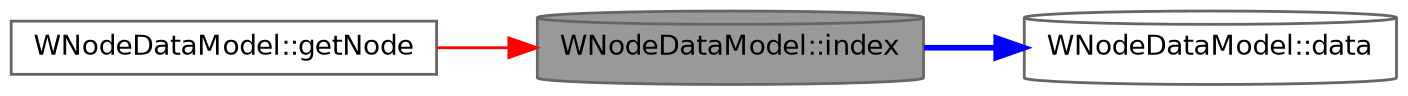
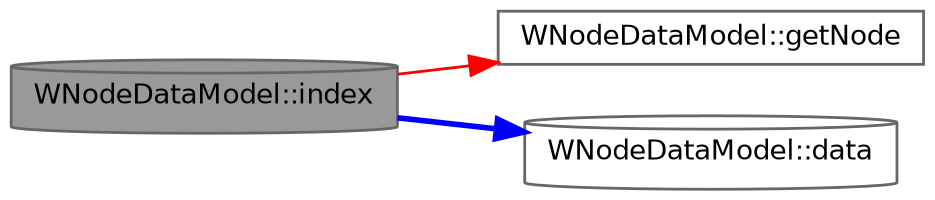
edge "WNodeDataModel::getNode" -> "WNodeDataModel::index": reversed
